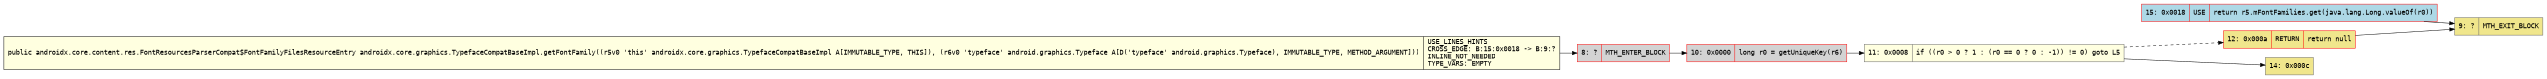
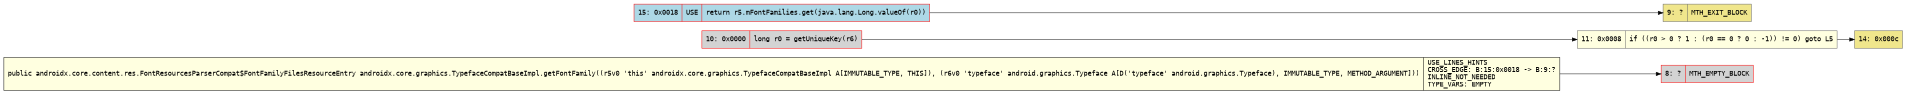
node "12: 0x000a": removed
node "8: ?": text "MTH_ENTER_BLOCK" -> "MTH_EMPTY_BLOCK"
edge "8: ?" -> "10: 0x0000": removed
